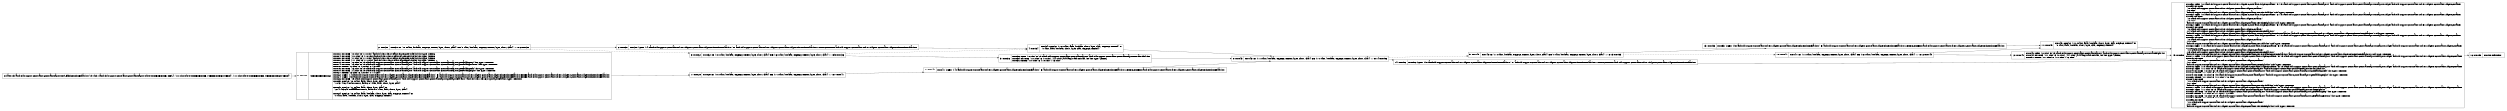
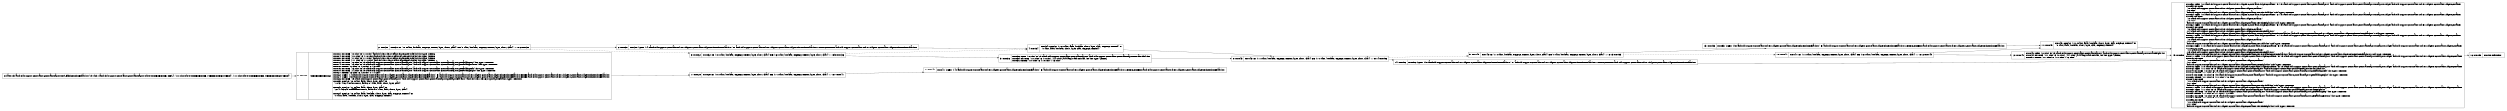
edge "7: 0x0041" -> "8: 0x0043": removed
